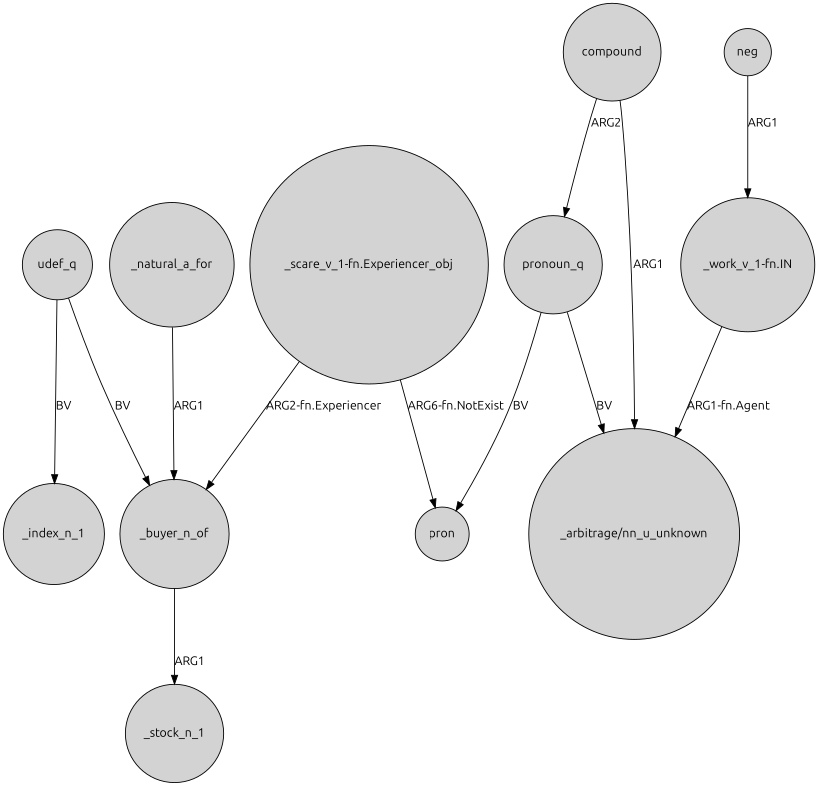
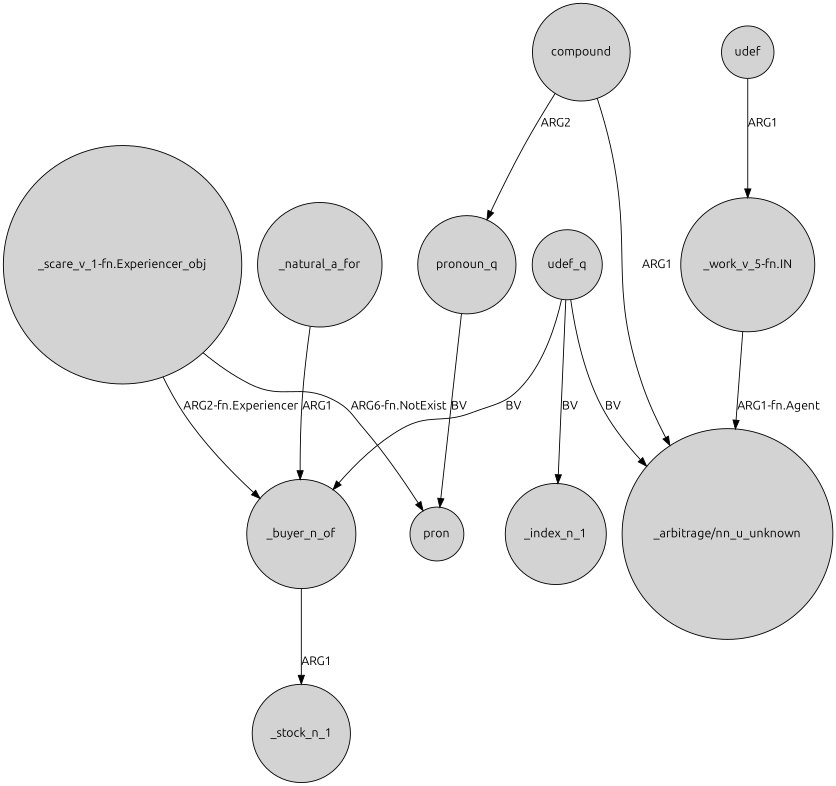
node "neg": label "neg" -> "udef"
node "_work_v_1-fn.IN": label "_work_v_1-fn.IN" -> "_work_v_5-fn.IN"
edge "pronoun_q" -> "_arbitrage/nn_u_unknown": now "udef_q" -> "_arbitrage/nn_u_unknown"
